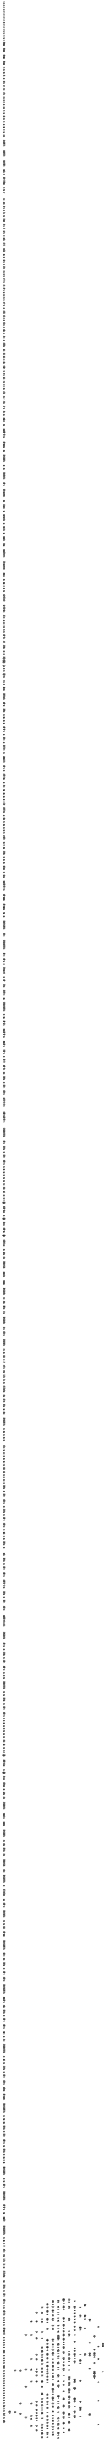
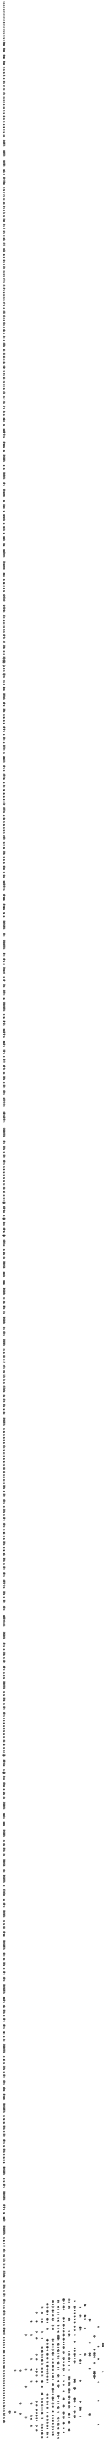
node "# 0x2c26 SLOAD ADD MSTORE ADD ADD PUSHX Data JUMP": added
node "# 0x15e3 JUMPDEST PUSHX Data PUSHX Data JUMP": added
node "# 0x14a2 JUMPDEST PUSHX Data CALLER PUSHX Data JUMP": added
